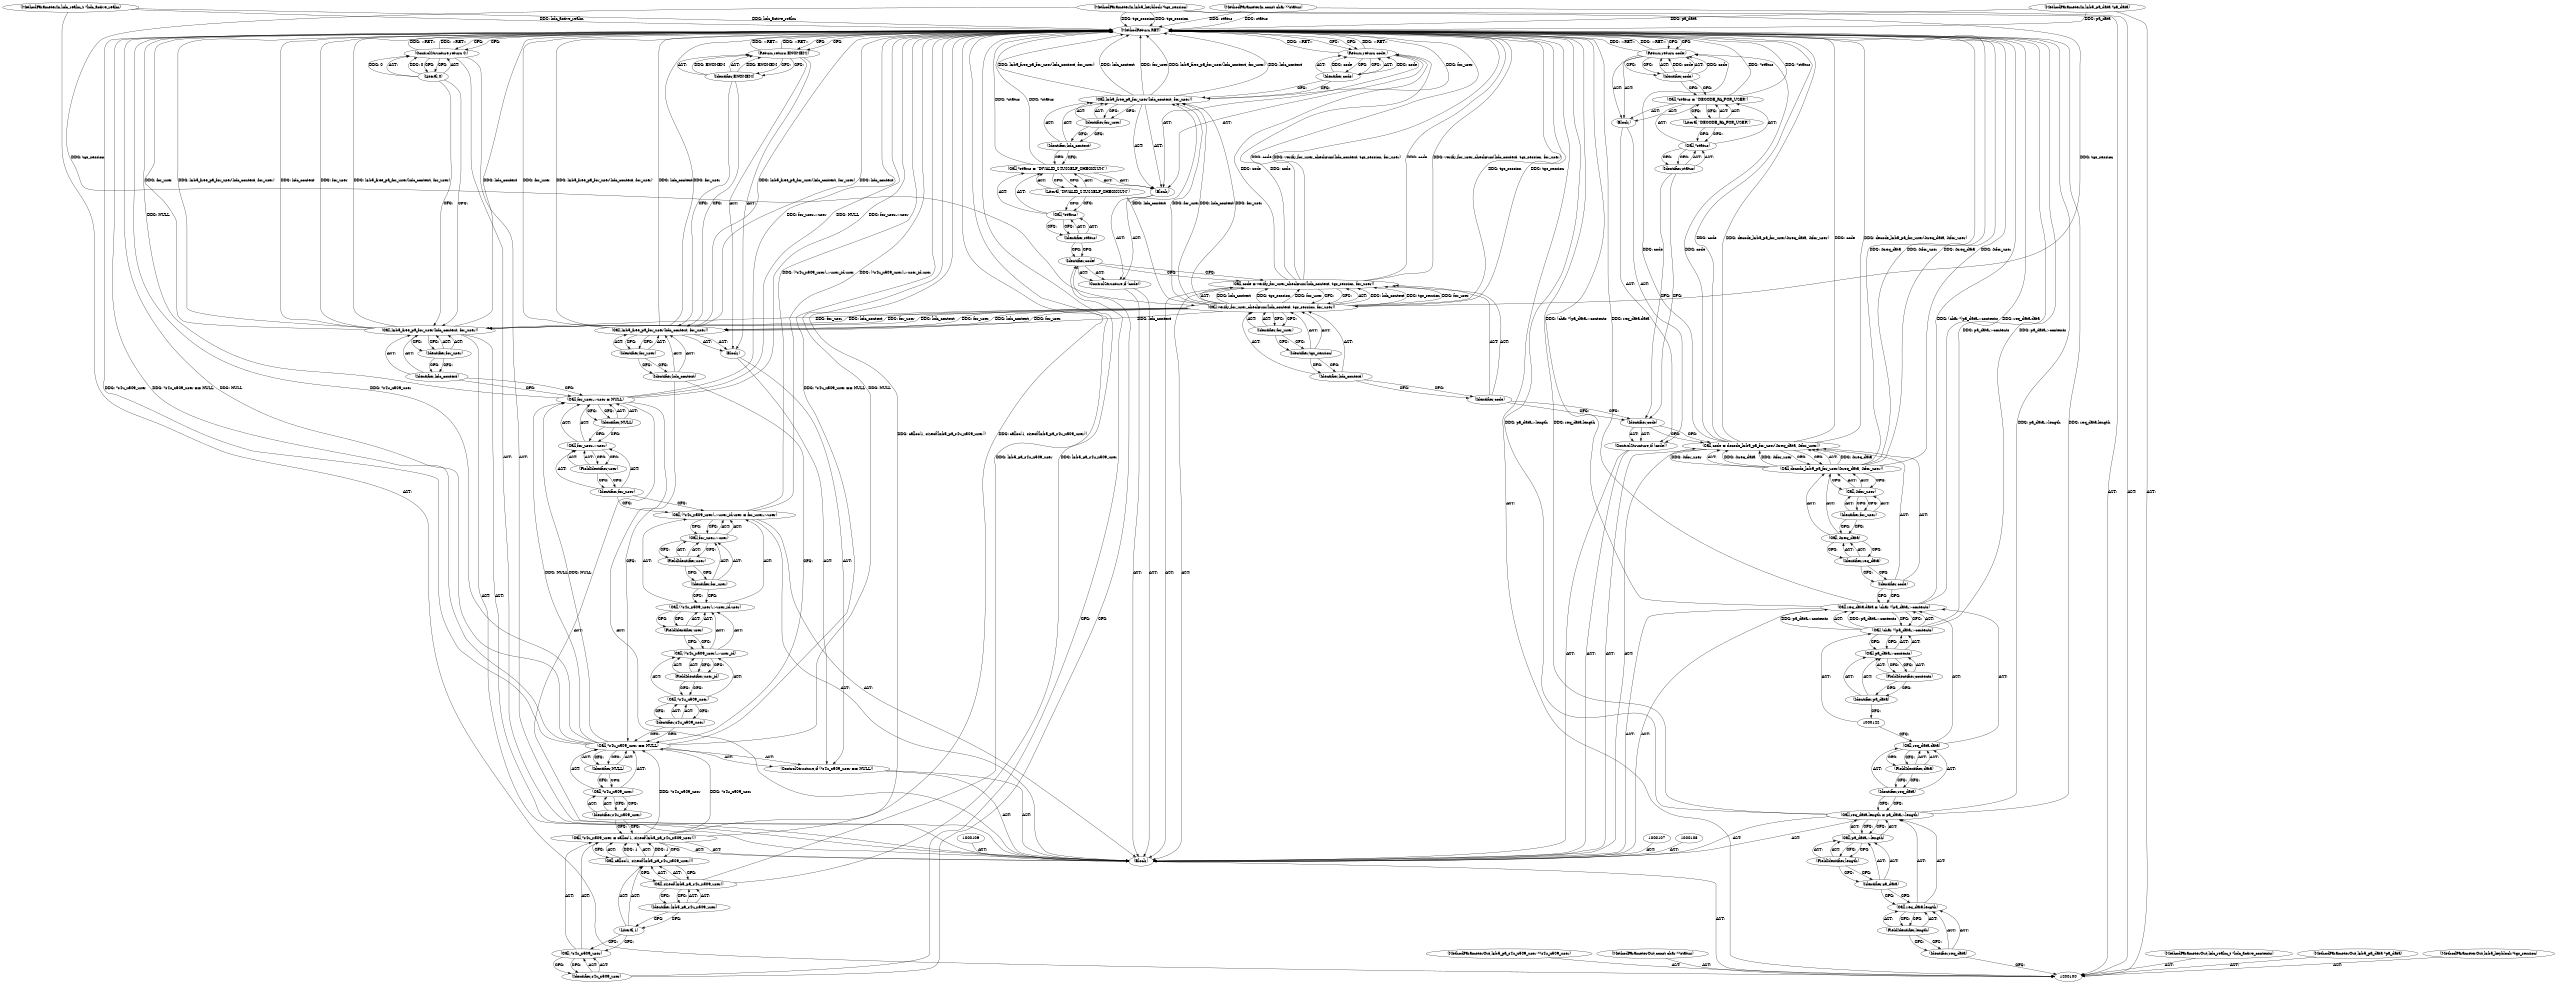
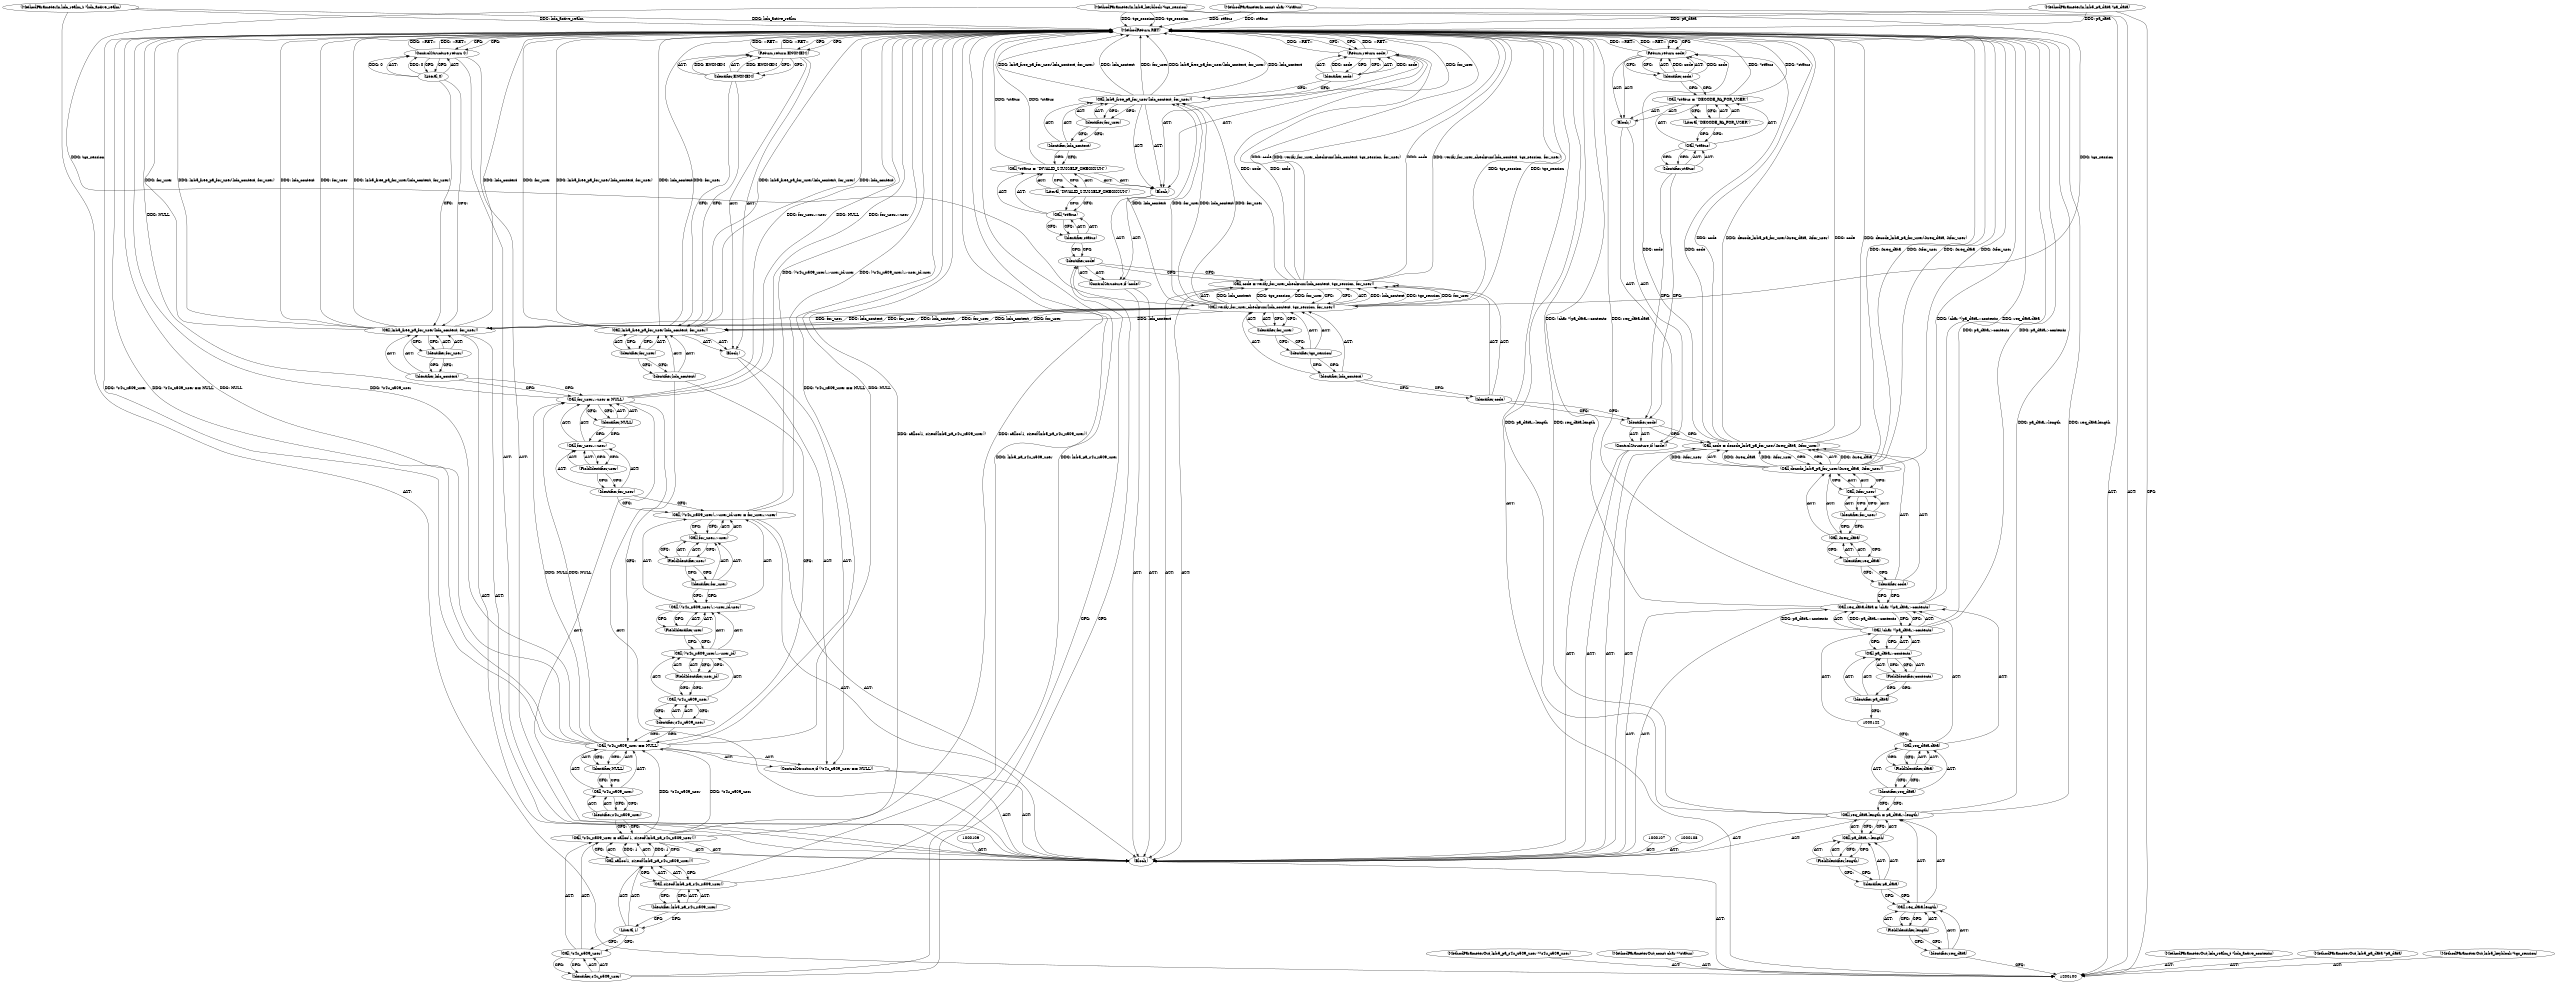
edge "(MethodParameterIn,krb5_pa_data *pa_data)" -> "1200100": label "AST: " -> "CFG: "
